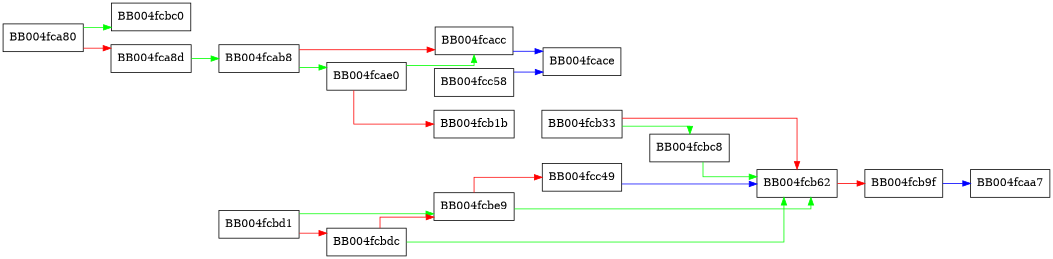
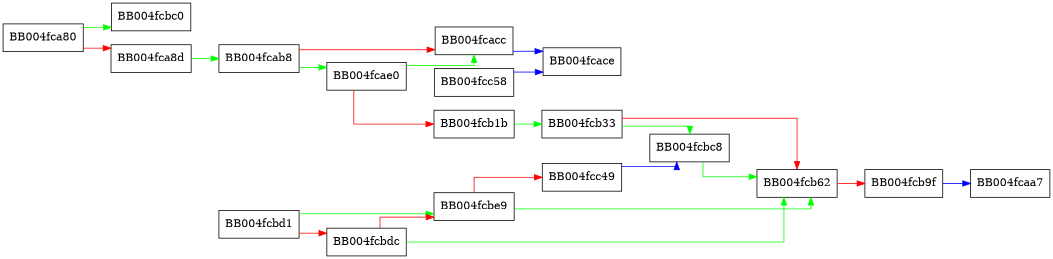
edge "BB004fcb1b" -> "BB004fcb33": added
edge "BB004fcc49" -> "BB004fcb62": now "BB004fcc49" -> "BB004fcbc8"
